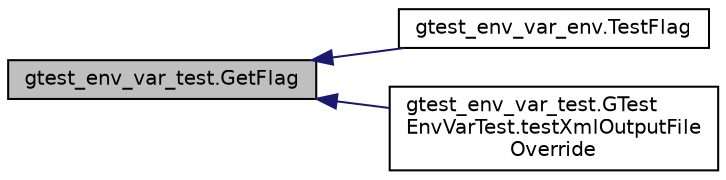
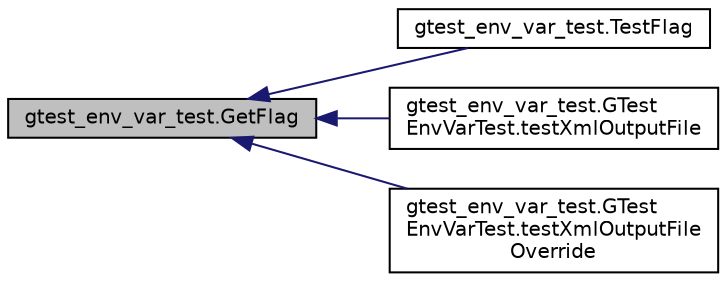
node "gtest_env_var_env.TestFlag": label "gtest_env_var_env.TestFlag" -> "gtest_env_var_test.TestFlag"
node "gtest_env_var_test.GTest EnvVarTest.testXmlOutputFile": added
